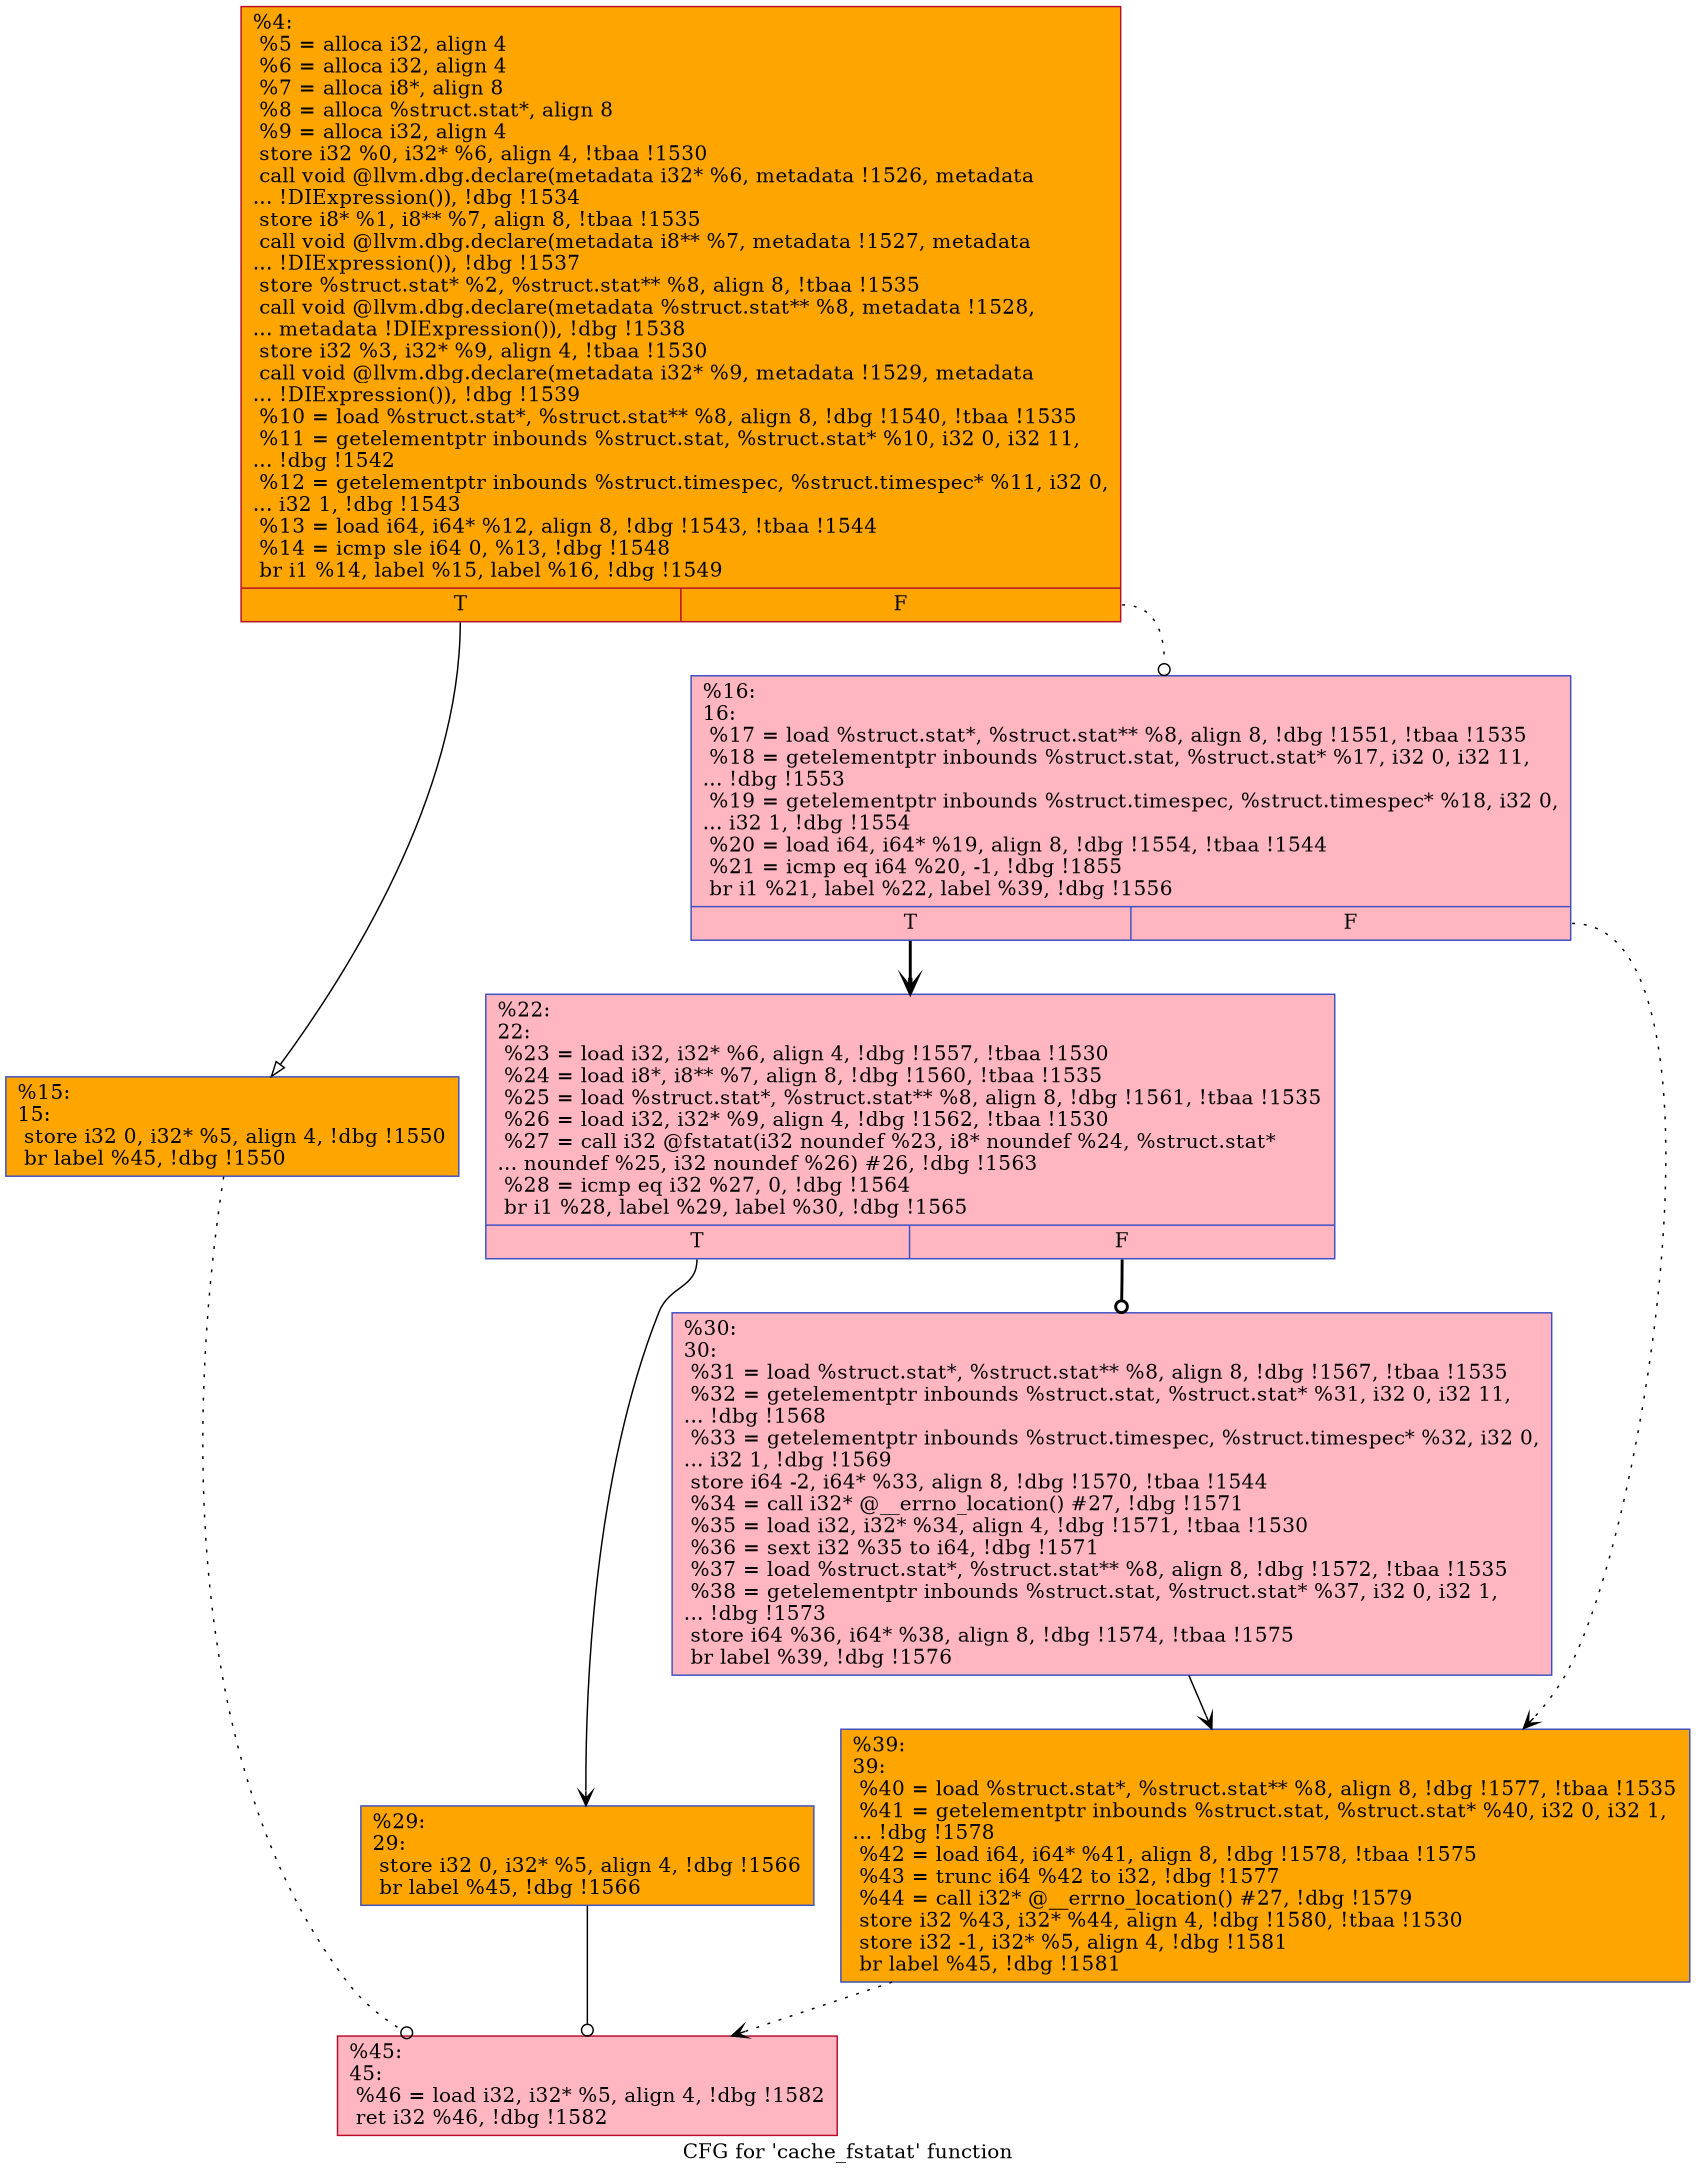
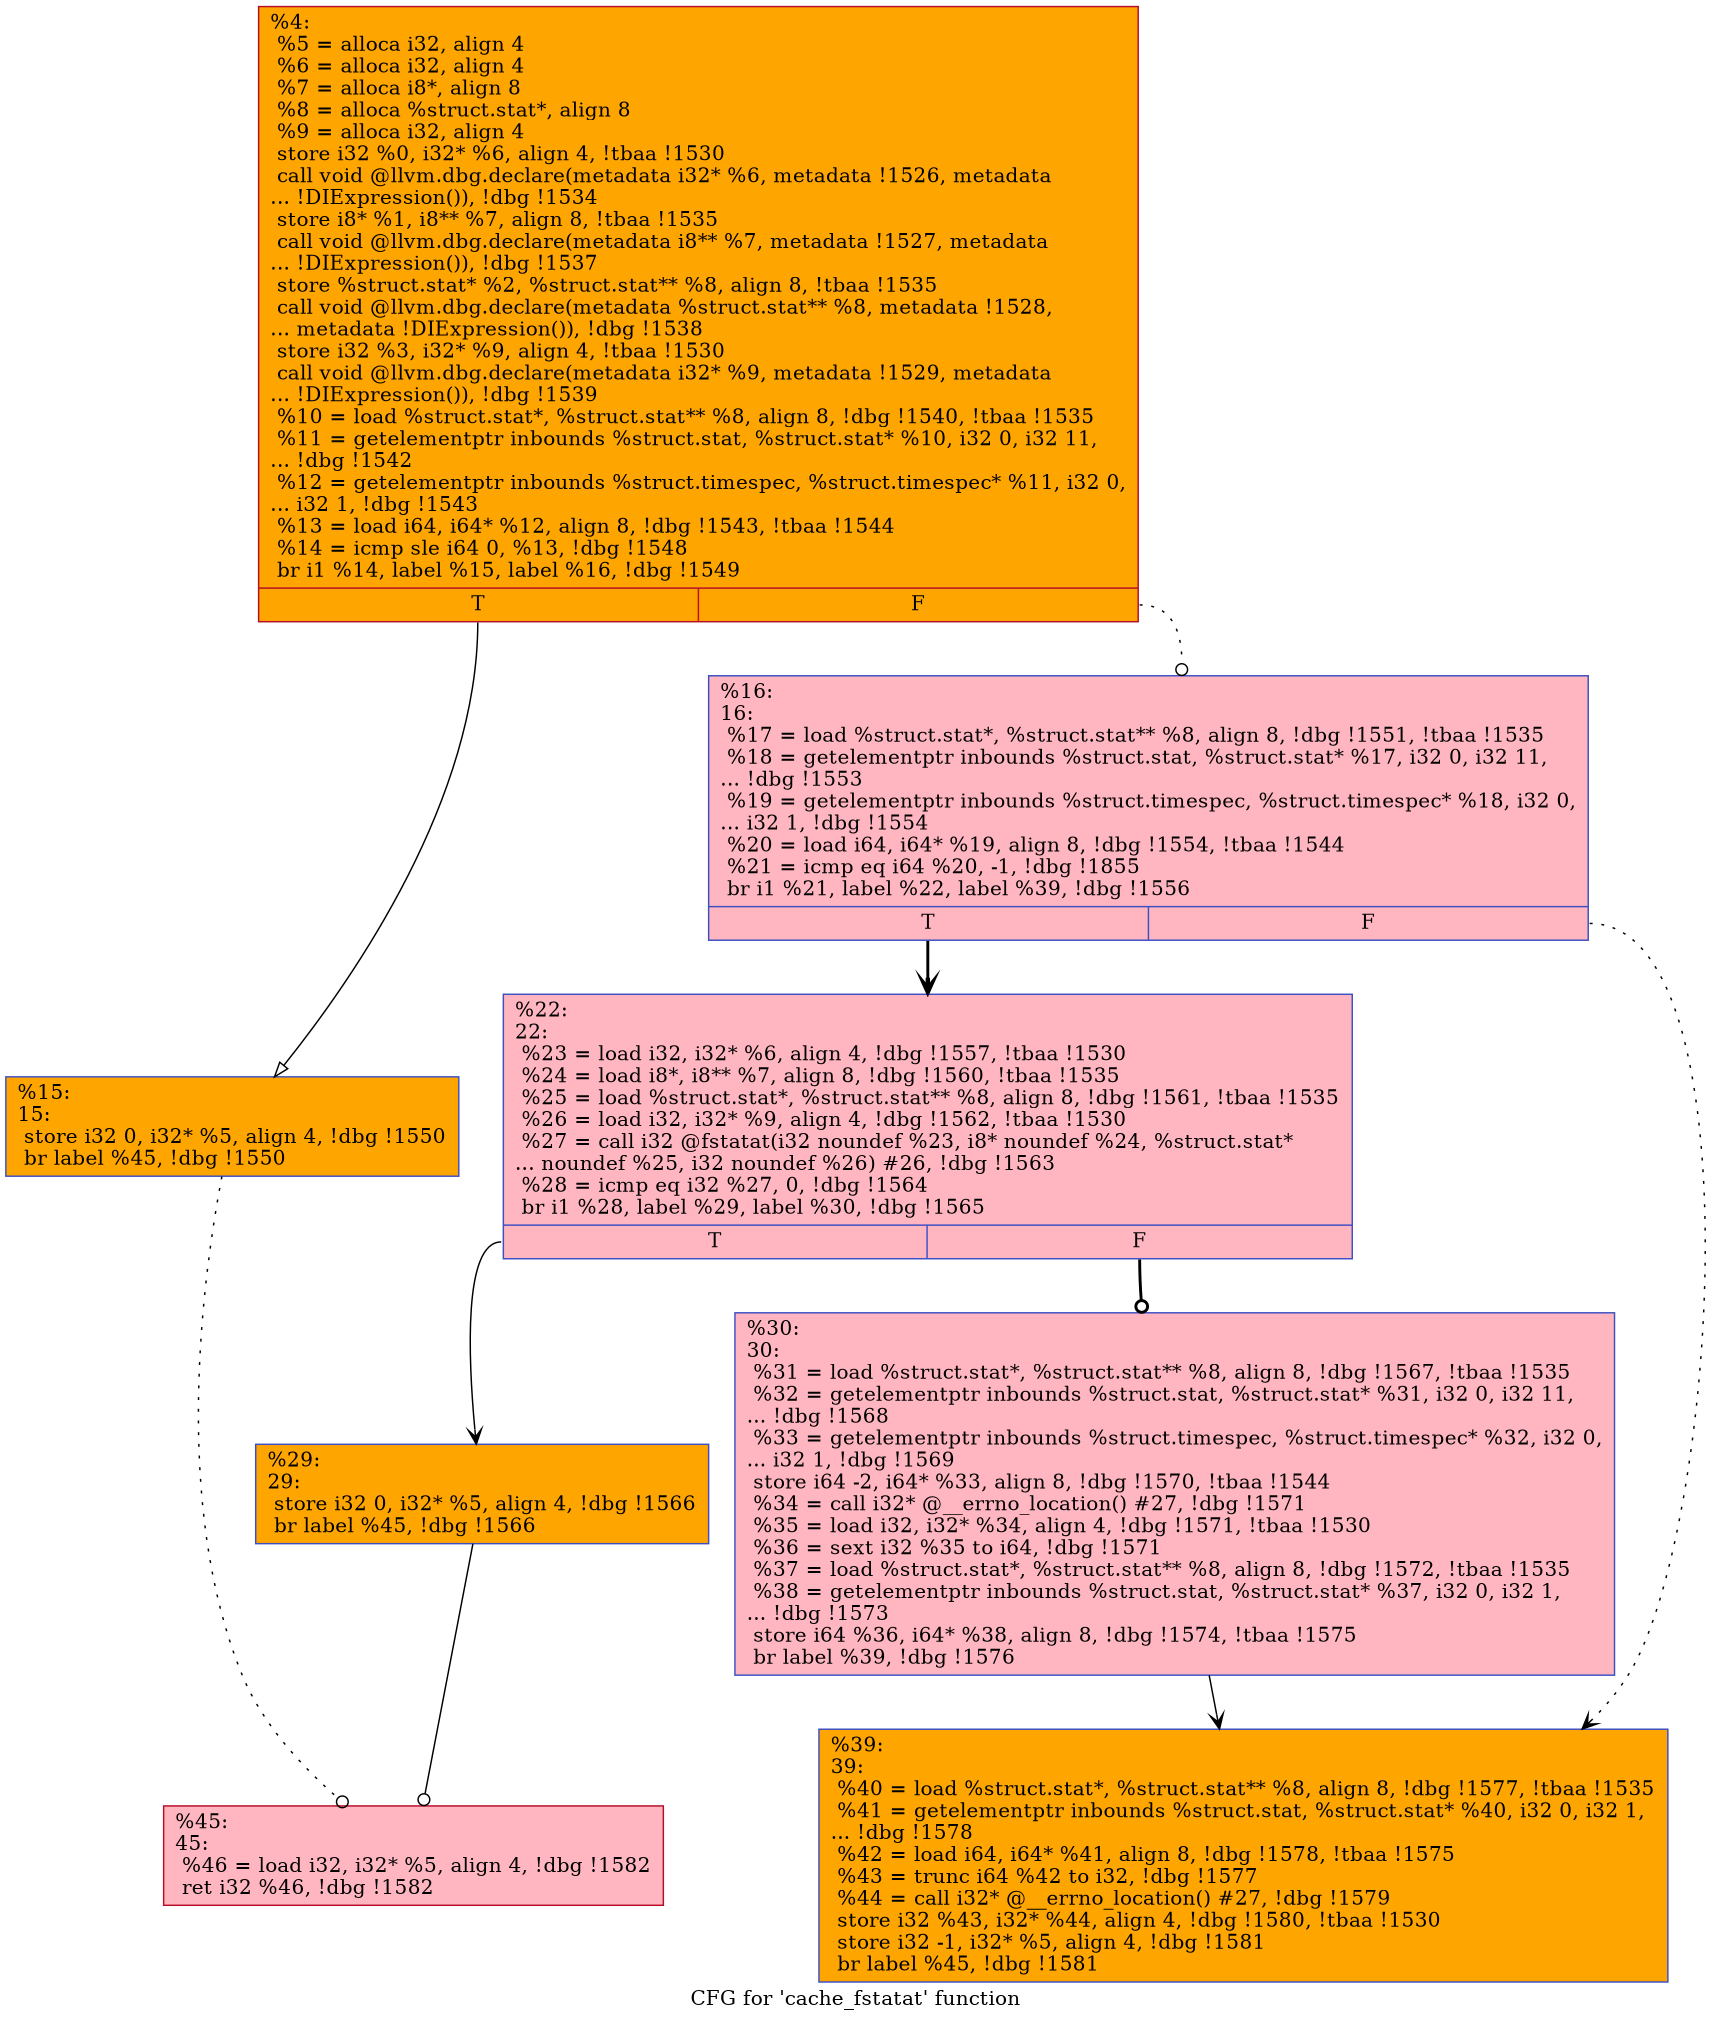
edge "%39:" -> "%45:": removed
